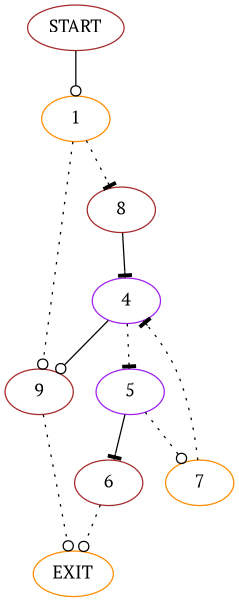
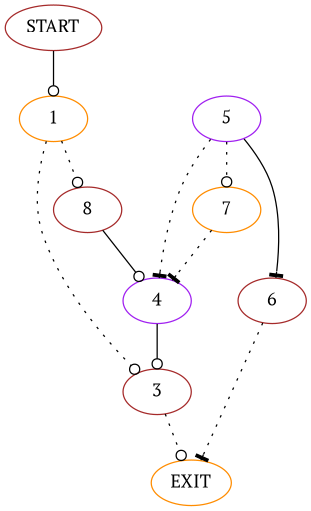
edge "1" -> "8": arrowhead tee -> odot
edge "8" -> "4": arrowhead tee -> odot
edge "4" -> "5": reversed
node "9": label "9" -> "3"
edge "6" -> "EXIT": arrowhead odot -> tee
